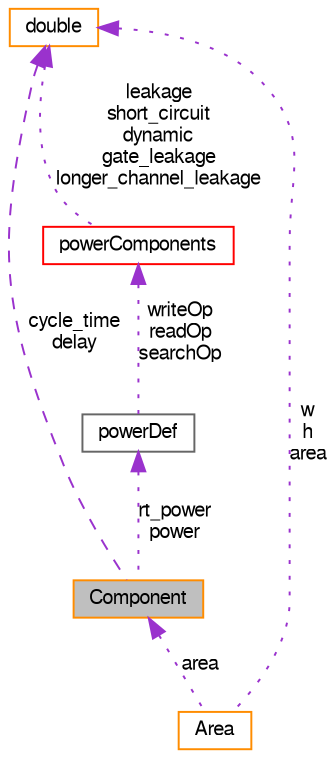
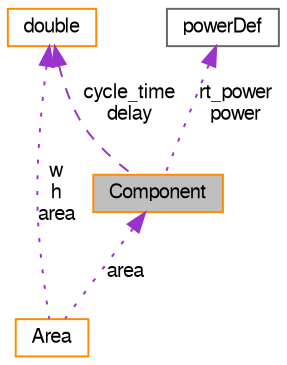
node "powerComponents": removed
